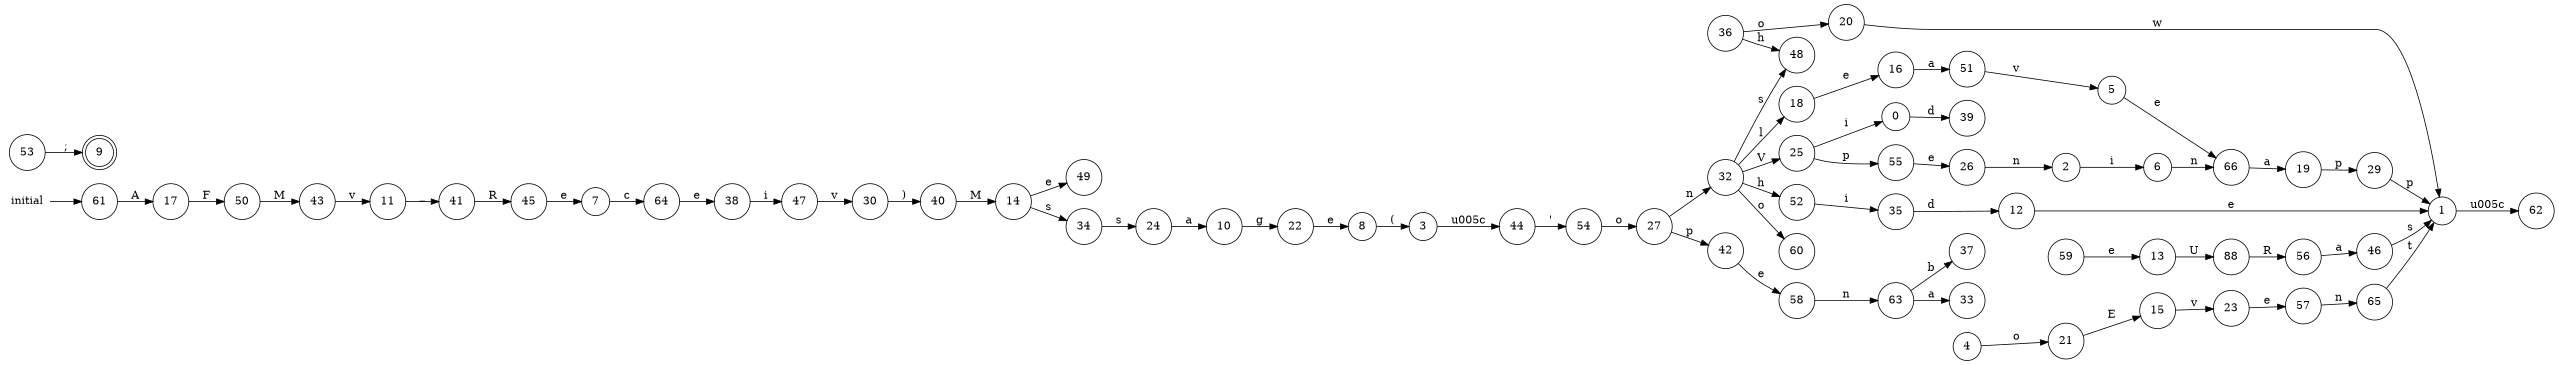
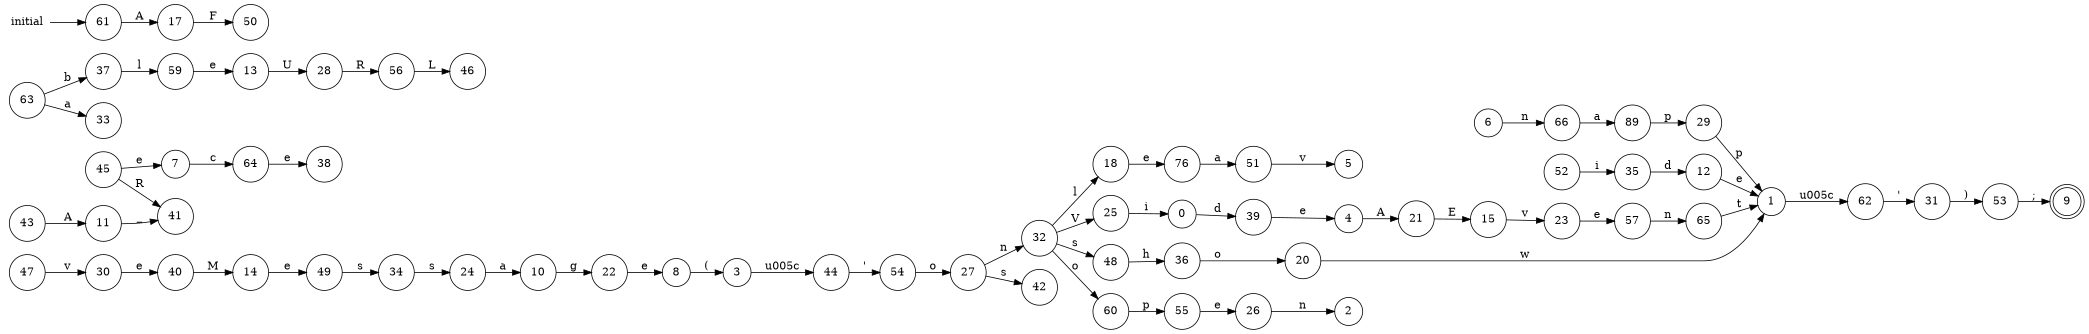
edge "36" -> "48": reversed
node "16": label "16" -> "76"
edge "37" -> "59": added, label "l"
edge "5" -> "66": removed, label "e"
edge "25" -> "55": now "60" -> "55"
edge "2" -> "6": removed, label "i"
node "19": label "19" -> "89"
edge "32" -> "52": removed, label "h"
edge "43" -> "11": label "v" -> "A"
edge "30" -> "40": label ")" -> "e"
edge "50" -> "43": removed, label "M"
edge "41" -> "45": reversed
edge "38" -> "47": removed, label "i"
node "31": added
edge "14" -> "34": now "49" -> "34"
edge "39" -> "4": added, label "e"
edge "27" -> "42": label "p" -> "s"
edge "46" -> "1": removed, label "s"
edge "56" -> "46": label "a" -> "L"
node "88": label "88" -> "28"
node "58": removed
edge "4" -> "21": label "o" -> "A"
